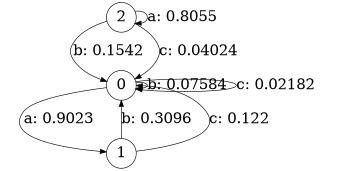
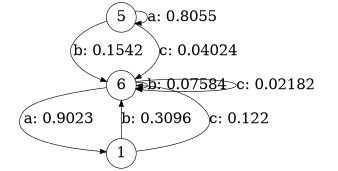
node "2": label "2" -> "5"
node "0": label "0" -> "6"
